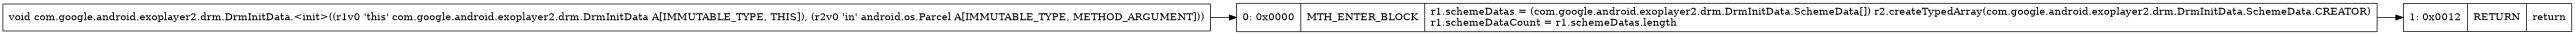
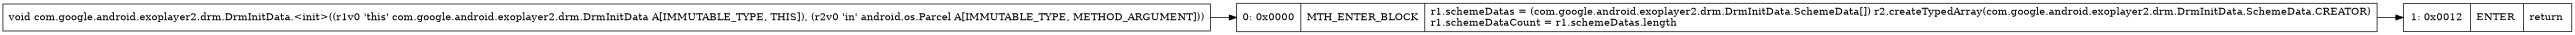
node "1: 0x0012": text "RETURN" -> "ENTER"
